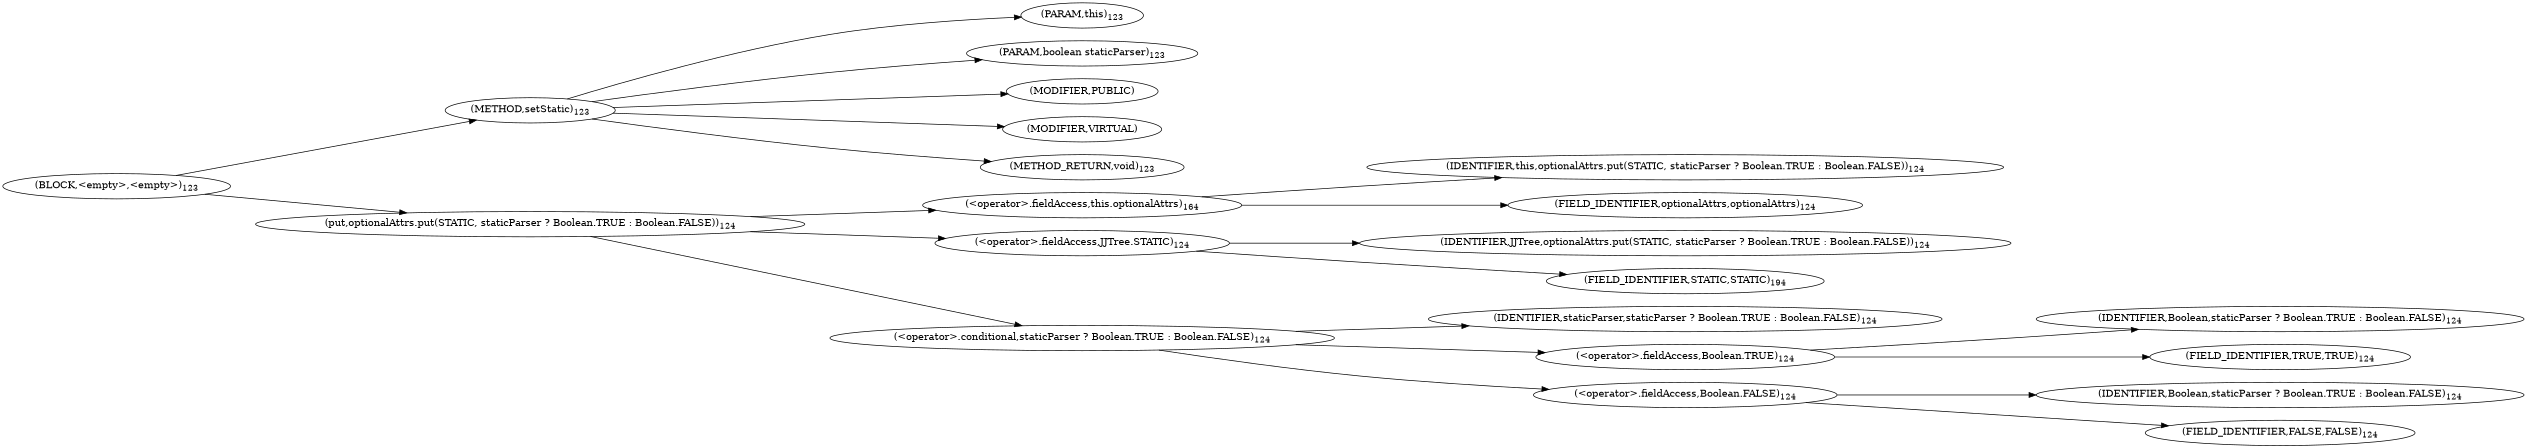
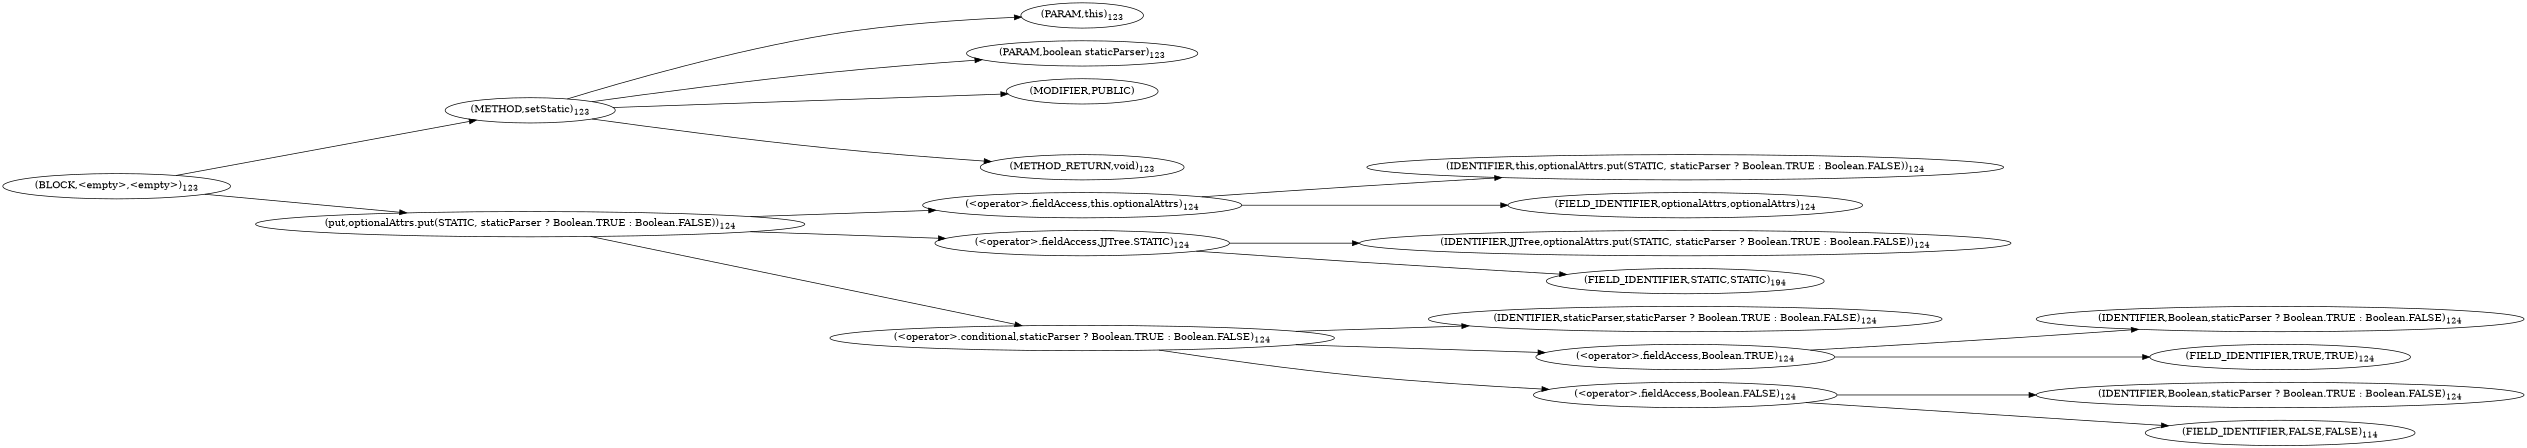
node "(MODIFIER,VIRTUAL)": removed
node "(<operator>.fieldAccess,this.optionalAttrs)": text "164" -> "124"
node "(FIELD_IDENTIFIER,FALSE,FALSE)": text "124" -> "114"
